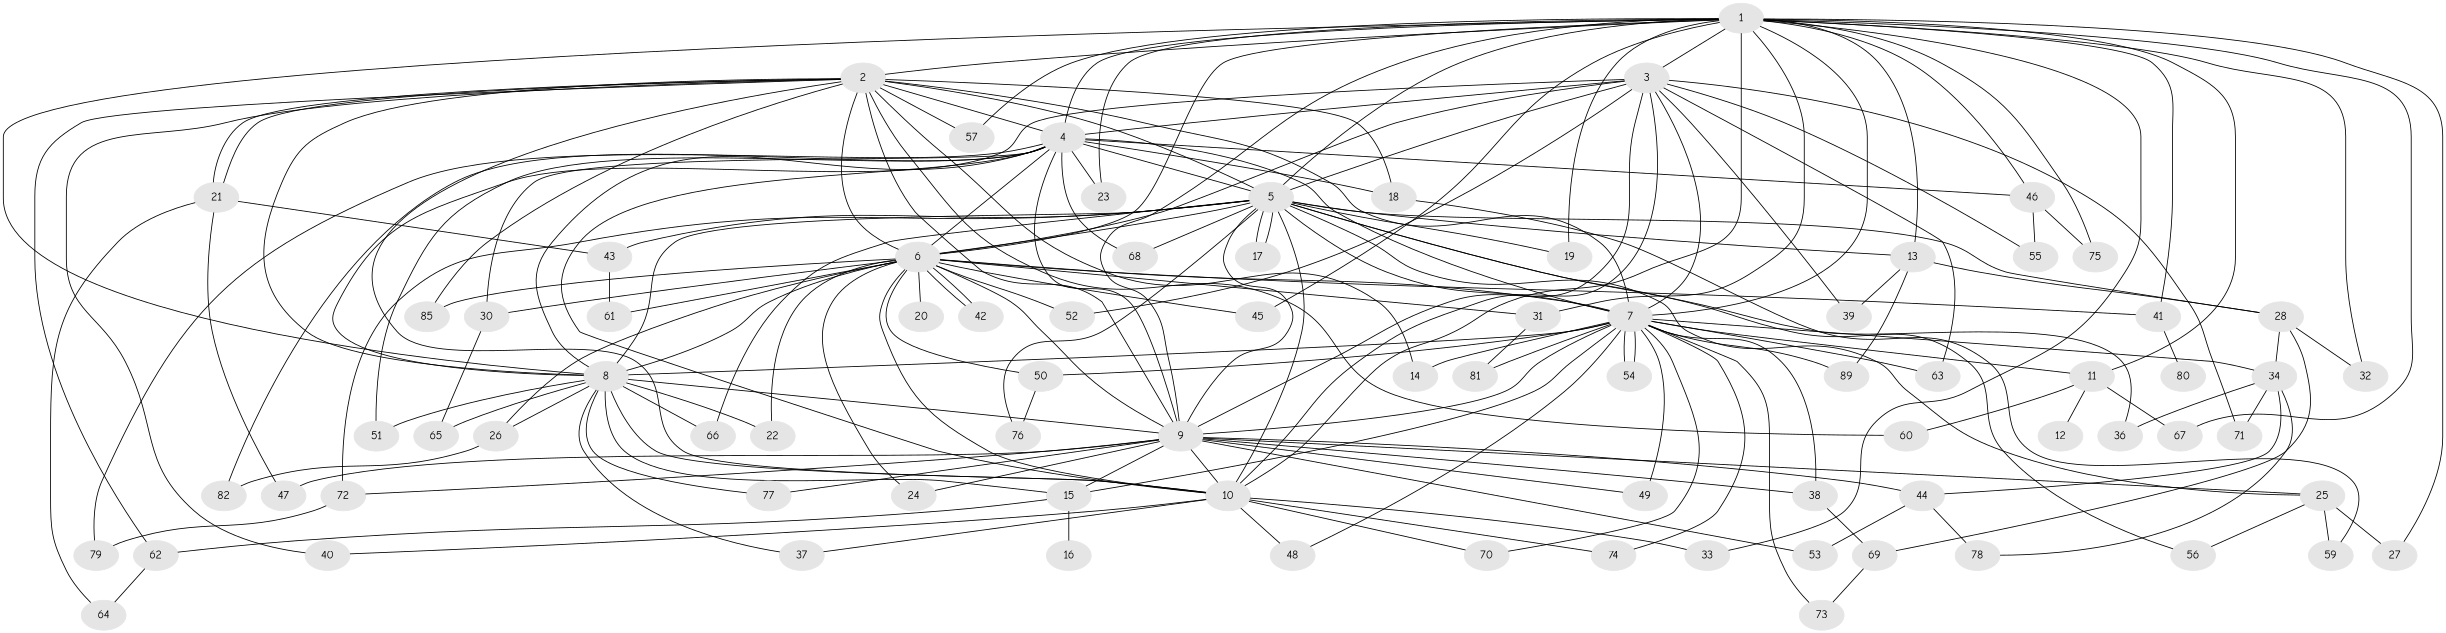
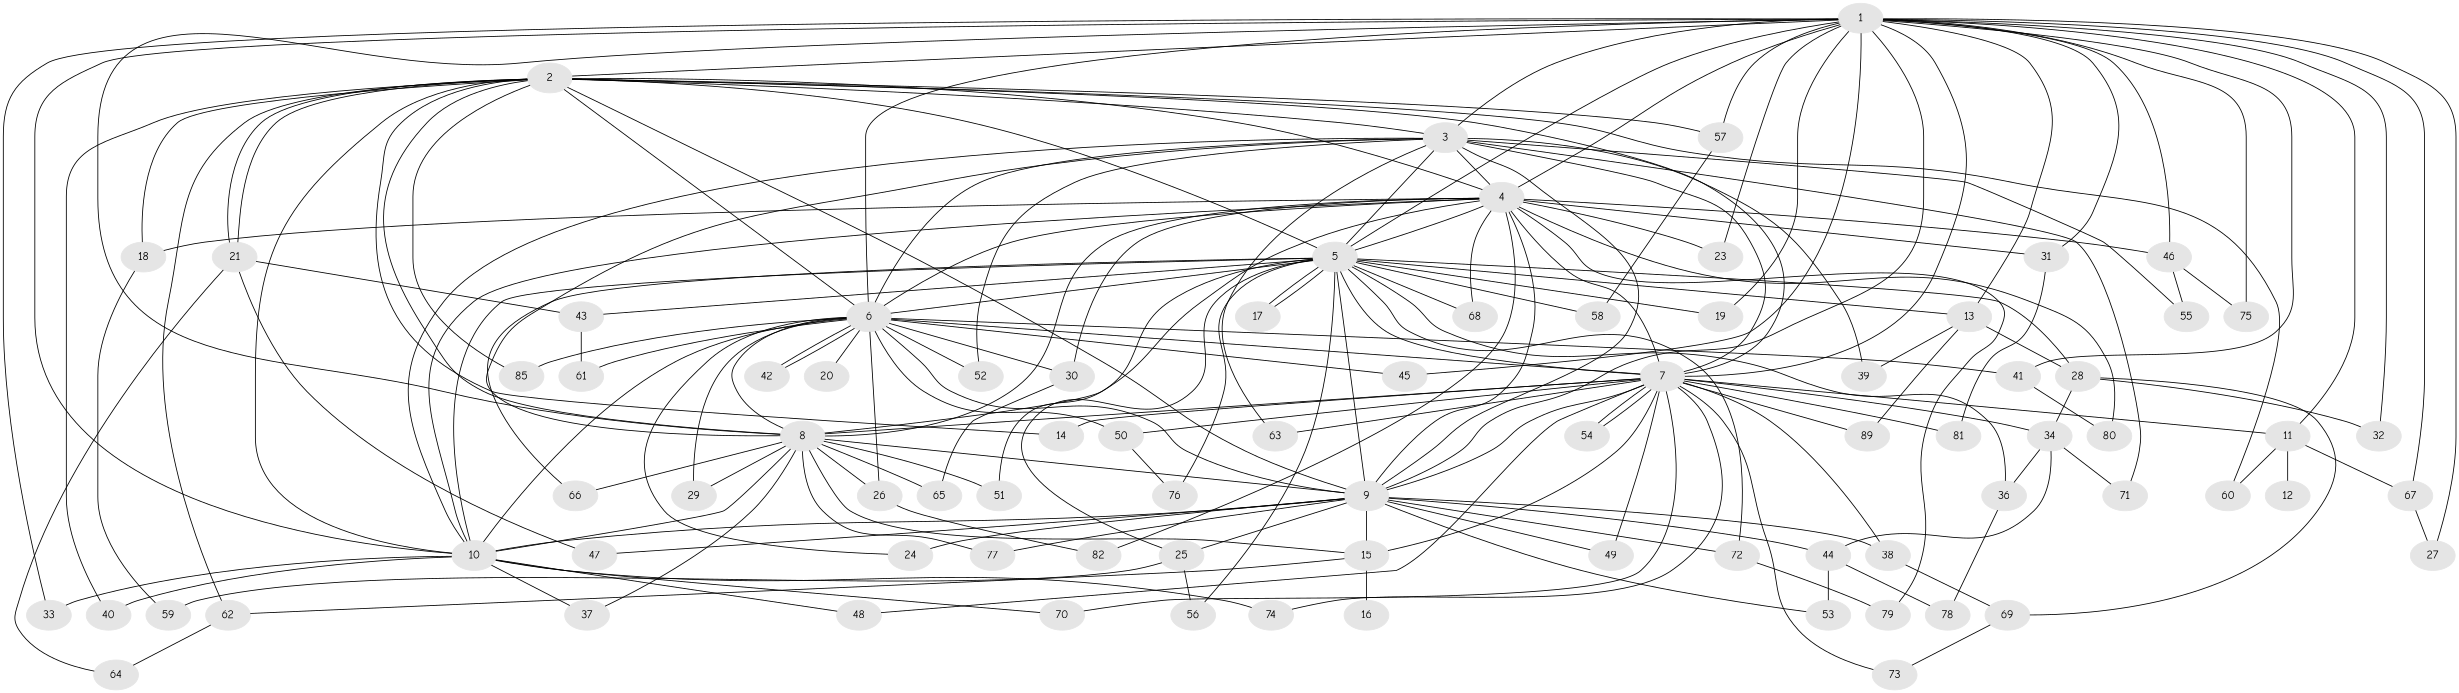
edge "2" -- "3": added
edge "4" -- "80": added
edge "6" -- "31": now "4" -- "31"
node "58": added
node "22": label "22" -> "29"
edge "34" -- "78": now "36" -- "78"
edge "25" -- "27": now "67" -- "27"
